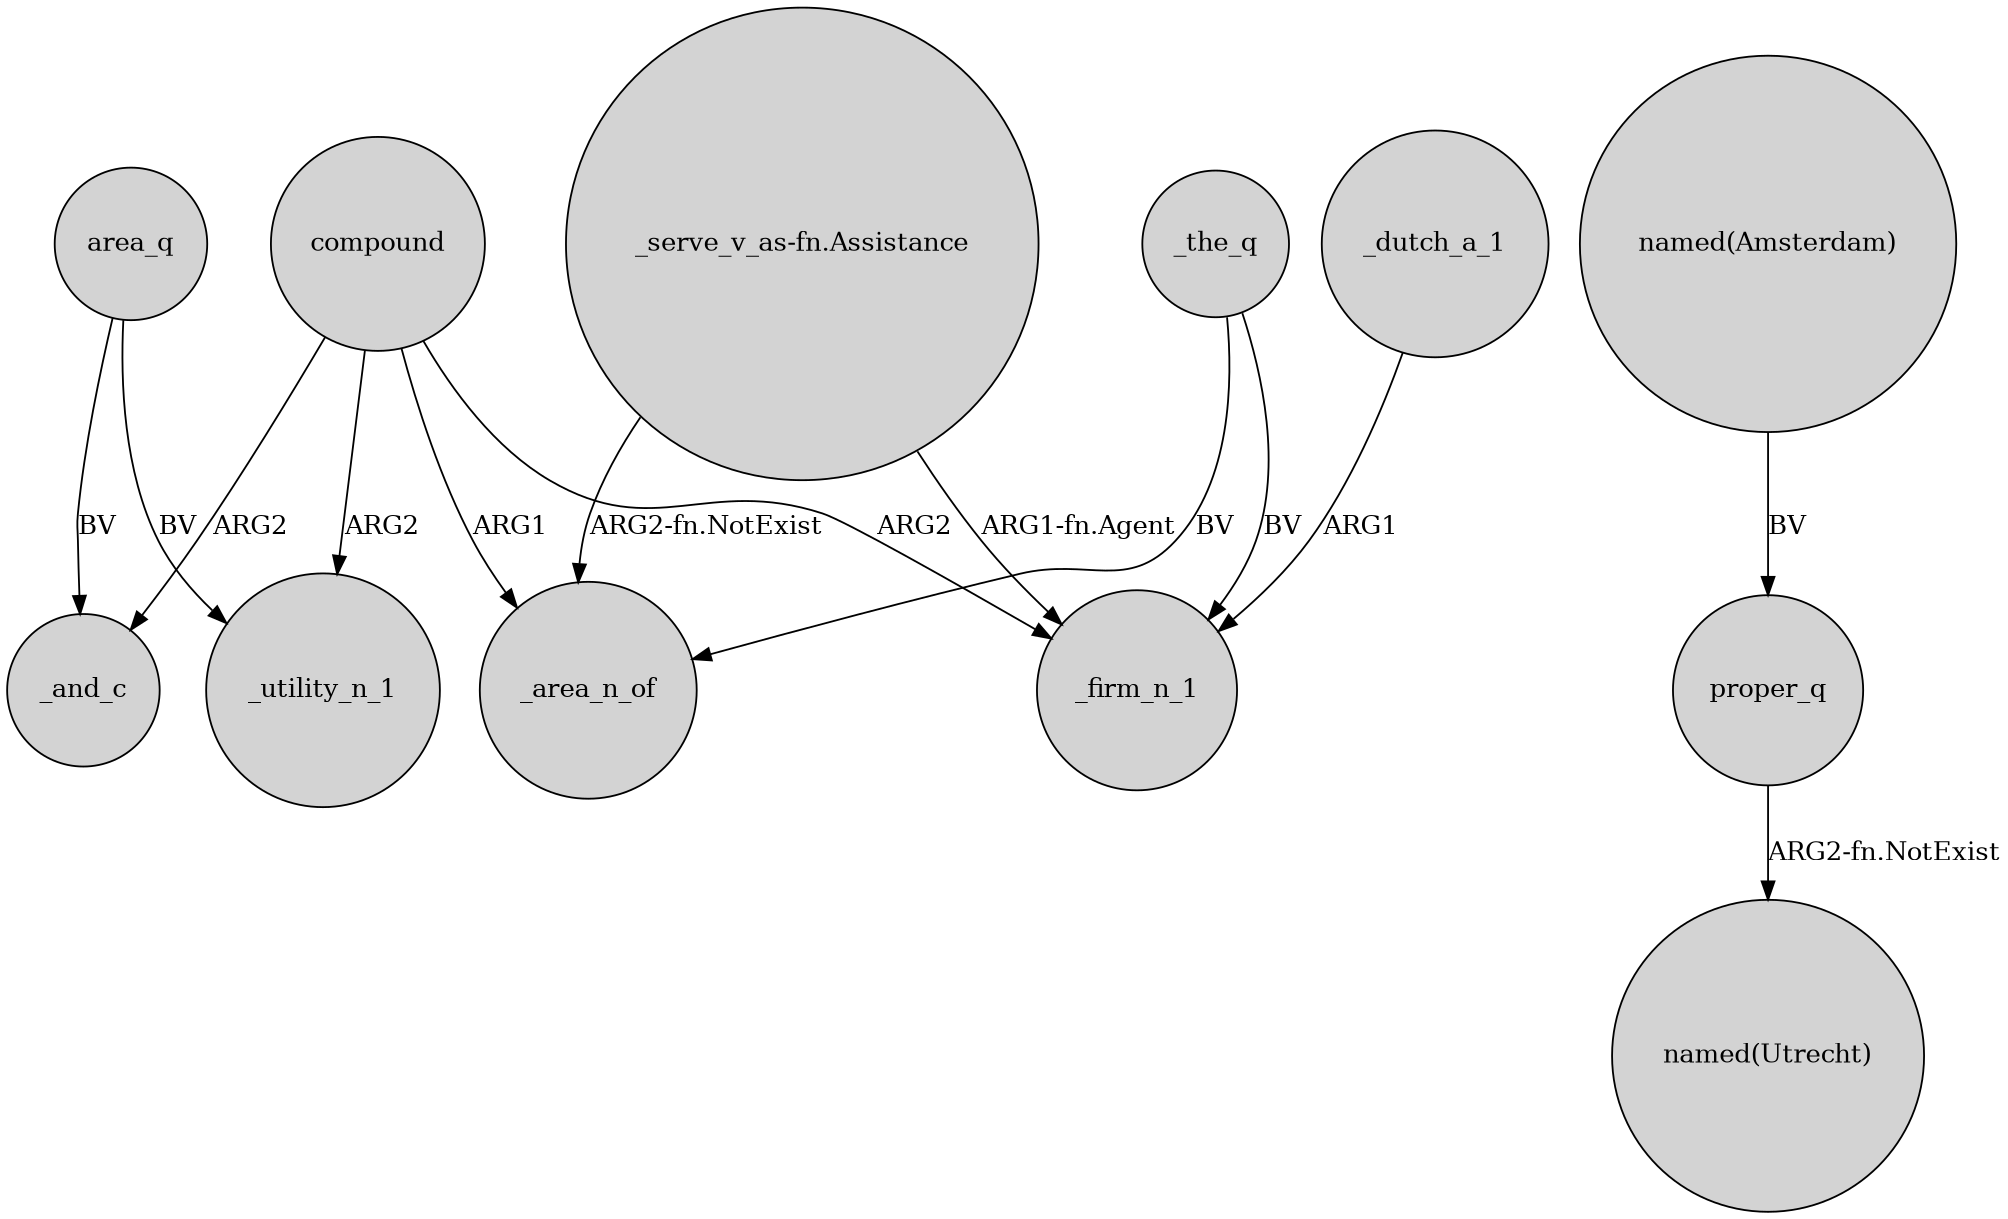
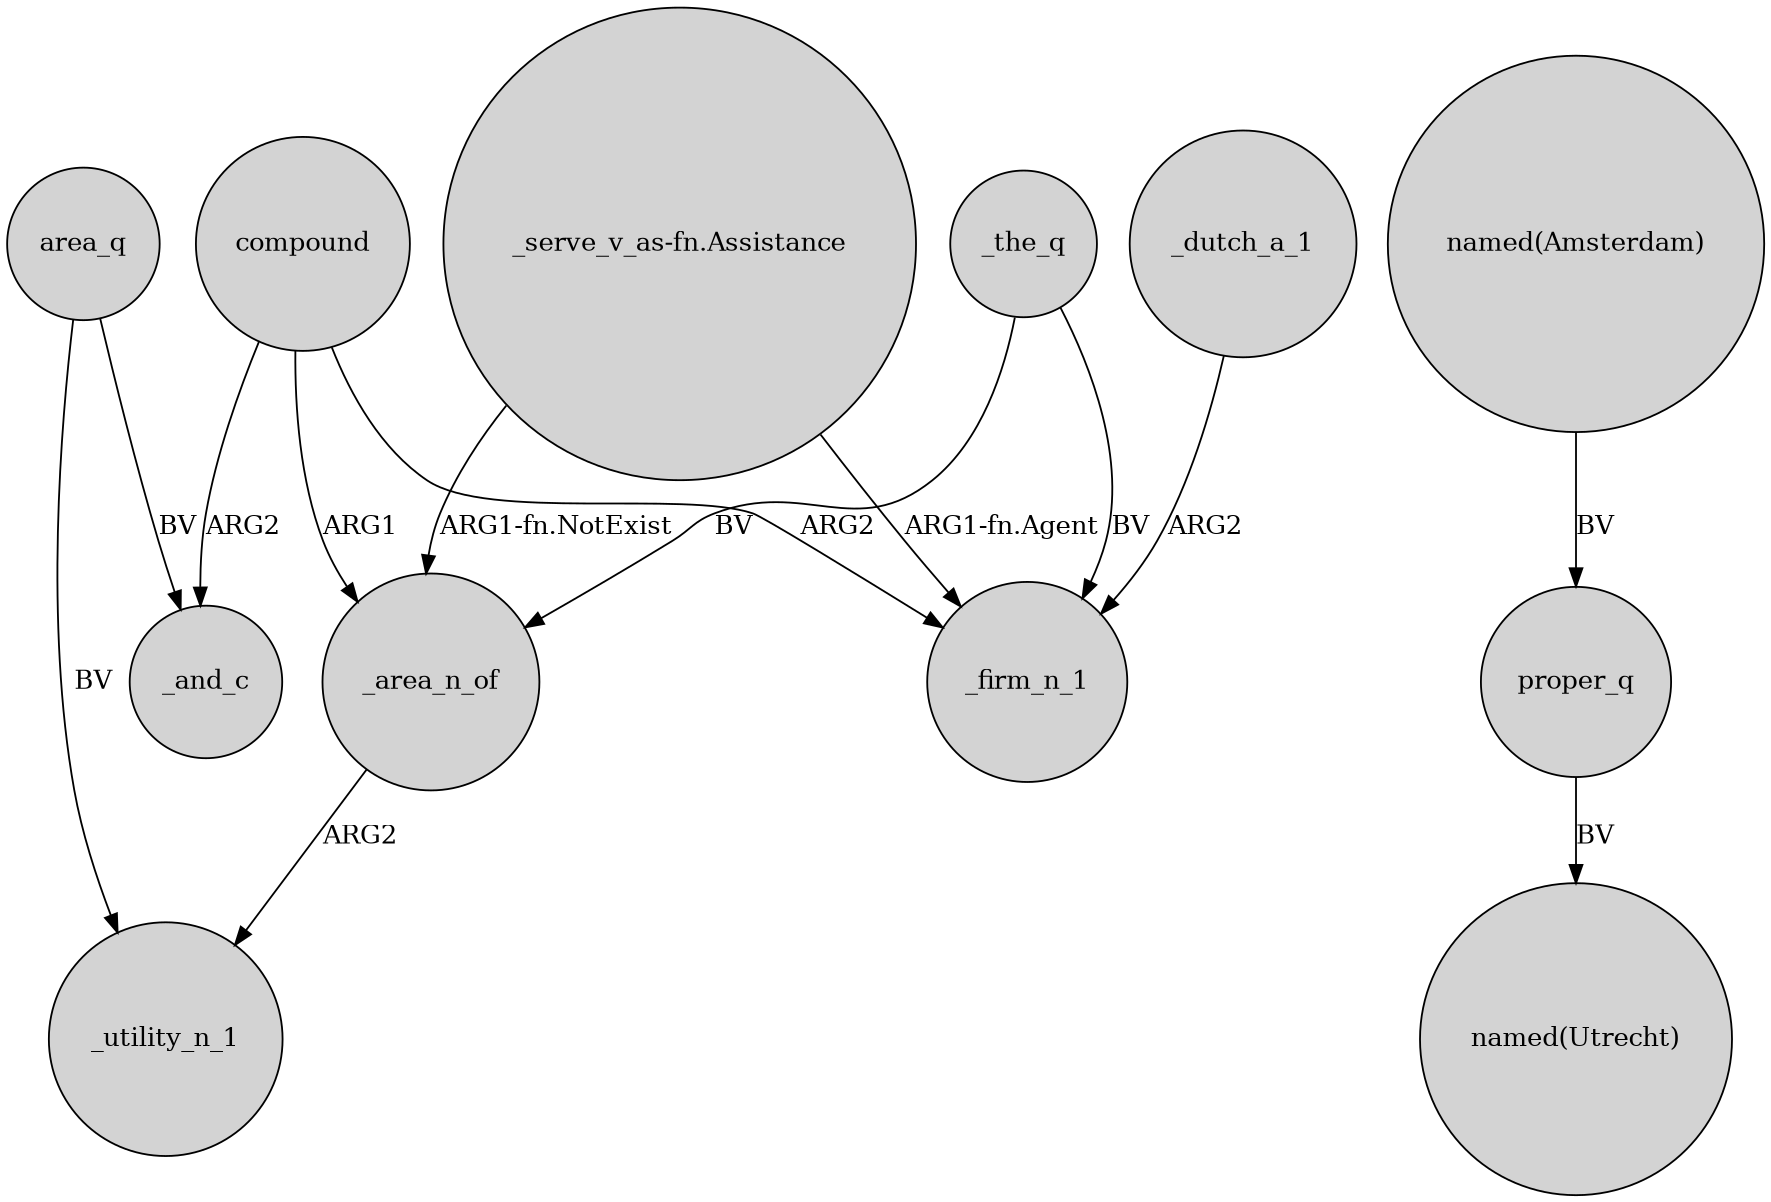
edge "compound" -> "_utility_n_1": now "_area_n_of" -> "_utility_n_1"
edge "_serve_v_as-fn.Assistance" -> "_area_n_of": label "ARG2-fn.NotExist" -> "ARG1-fn.NotExist"
edge "_dutch_a_1" -> "_firm_n_1": label "ARG1" -> "ARG2"
edge "proper_q" -> "named(Utrecht)": label "ARG2-fn.NotExist" -> "BV"
